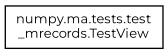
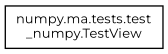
node "numpy.ma.tests.test _mrecords.TestView": label "numpy.ma.tests.test _mrecords.TestView" -> "numpy.ma.tests.test _numpy.TestView"
